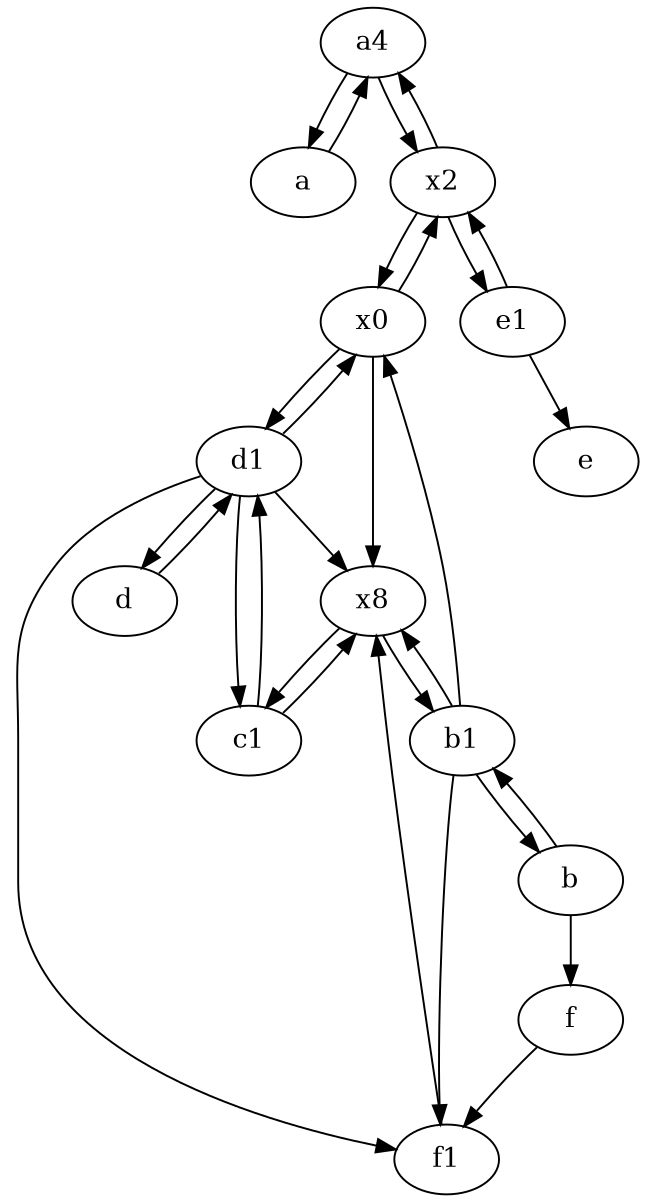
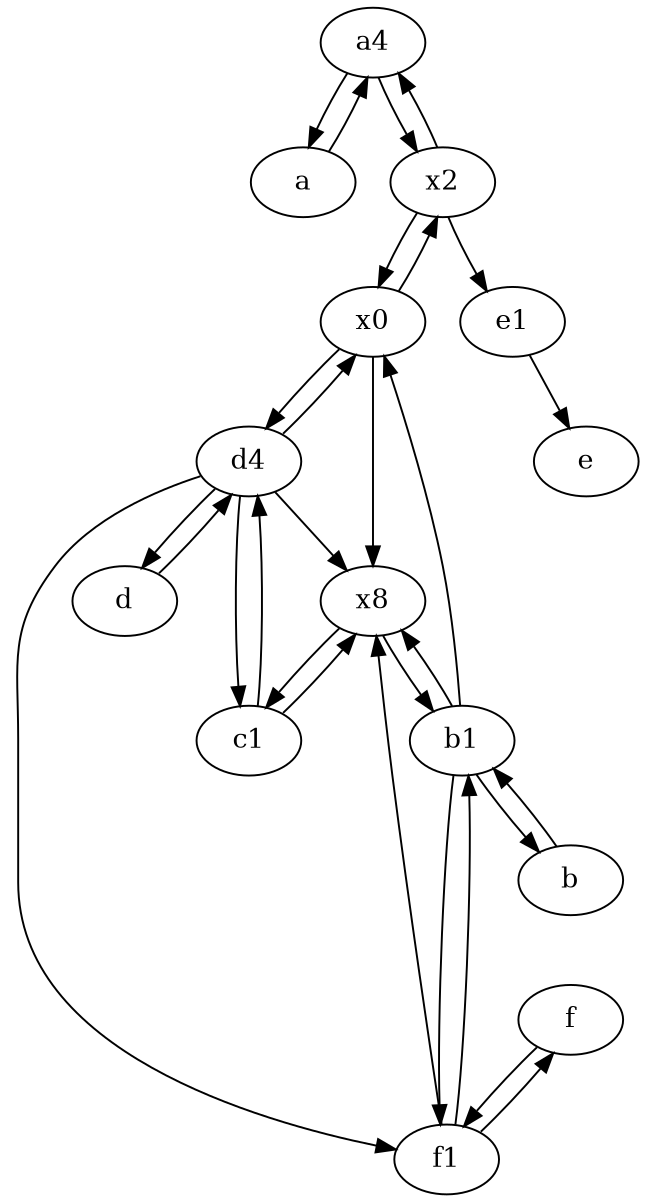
edge "e1" -> "x2": removed
node "d1": label "d1" -> "d4"
edge "b" -> "f": now "f1" -> "f"
edge "f1" -> "b1": added
